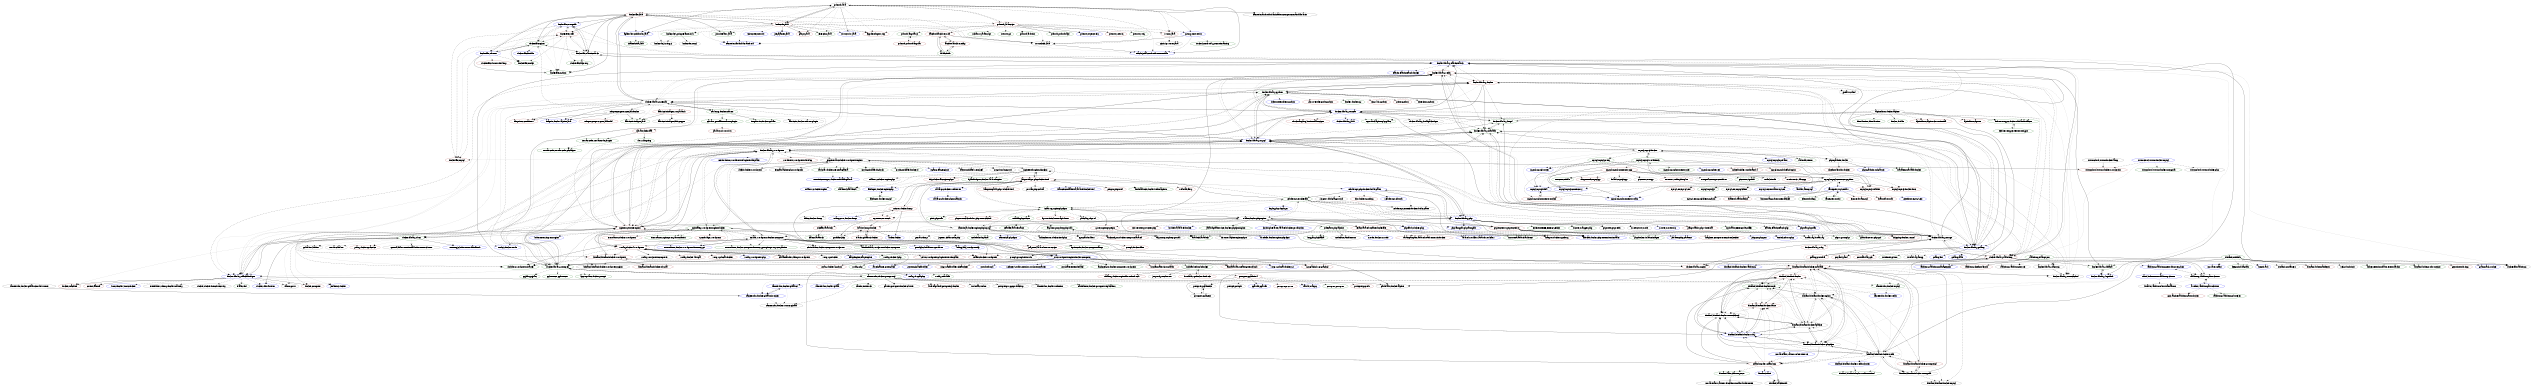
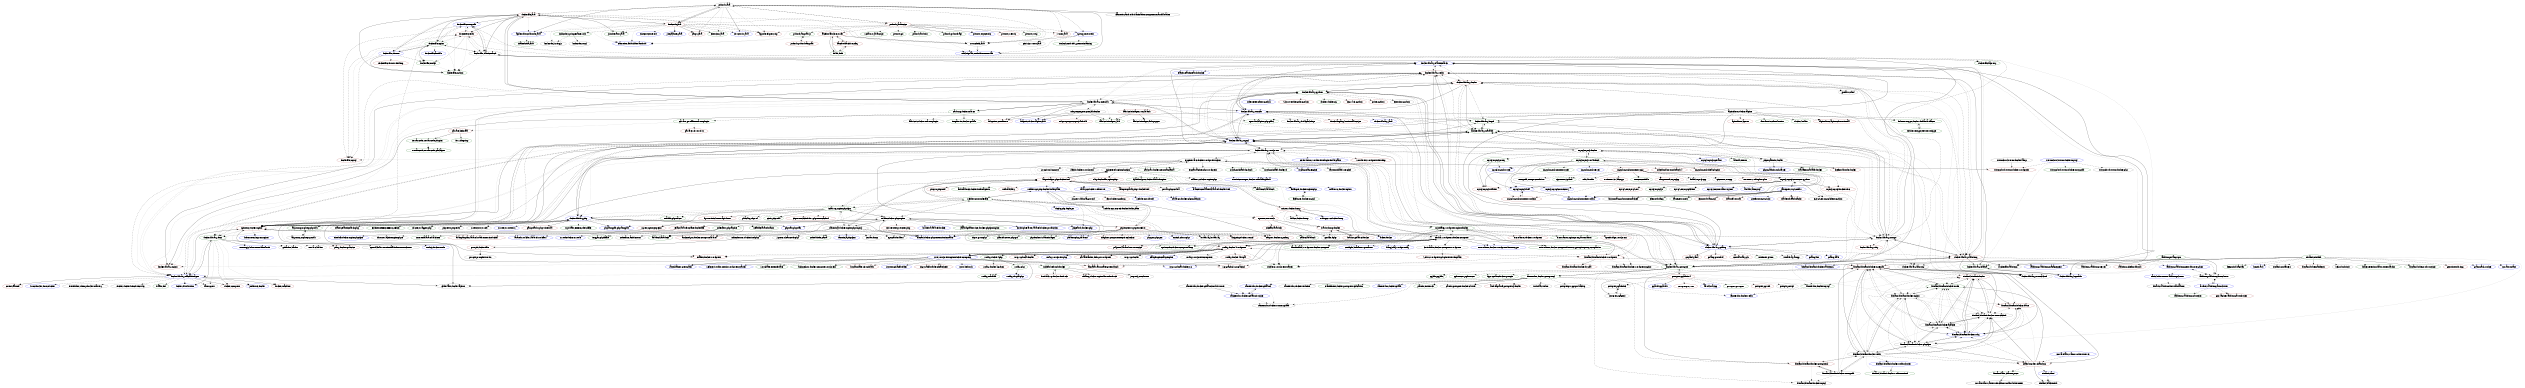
edge "golang/protobuf" -> "docker-library/mongo": now "docker-library/golang" -> "docker-library/mongo"
node "bitnami/bitnami-docker-mariadb": label "bitnami/bitnami-docker-mariadb" -> "bitnami/bitnami-docker-openjdk"
